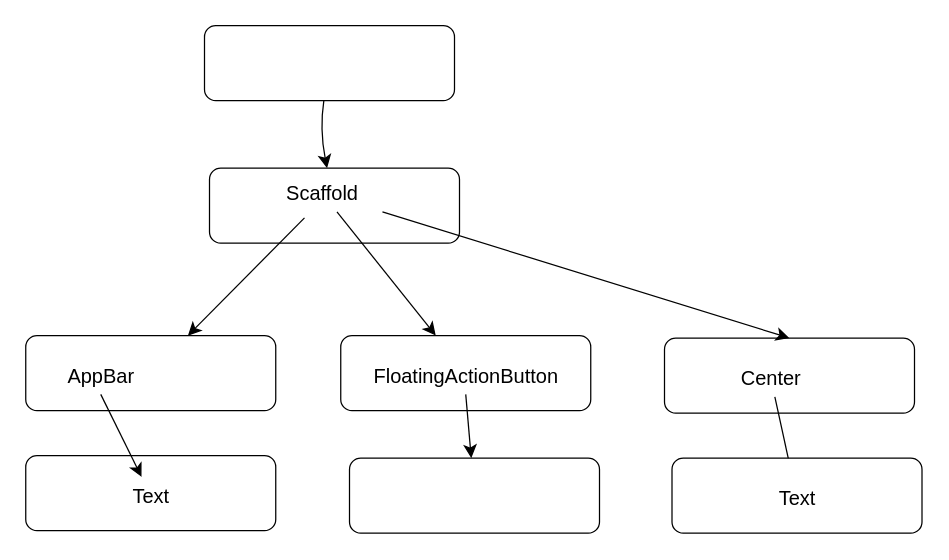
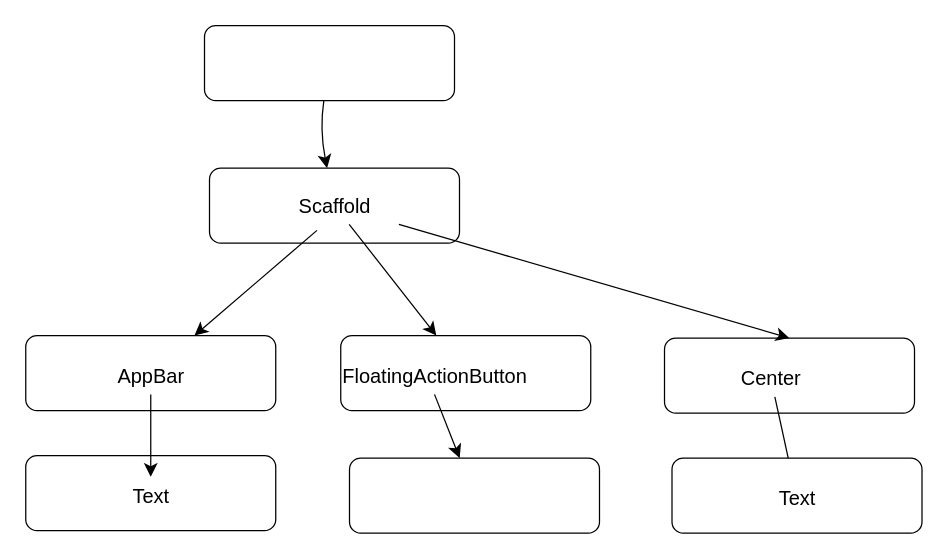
node "Scaffold": moved (322, 193) -> (334, 206)
node "AppBar": moved (101, 376) -> (151, 376)
node "FloatingActionButton": moved (466, 376) -> (434, 376)
